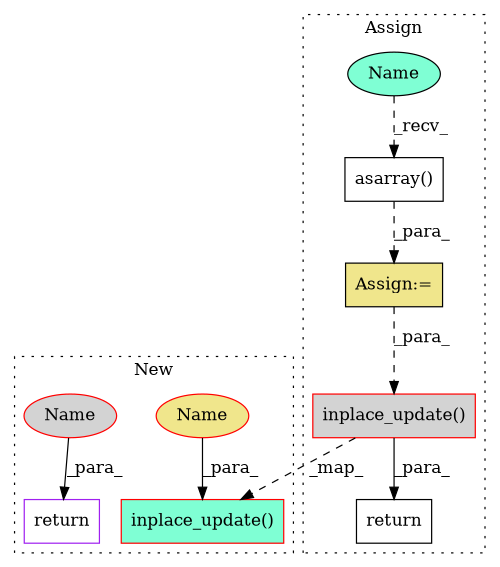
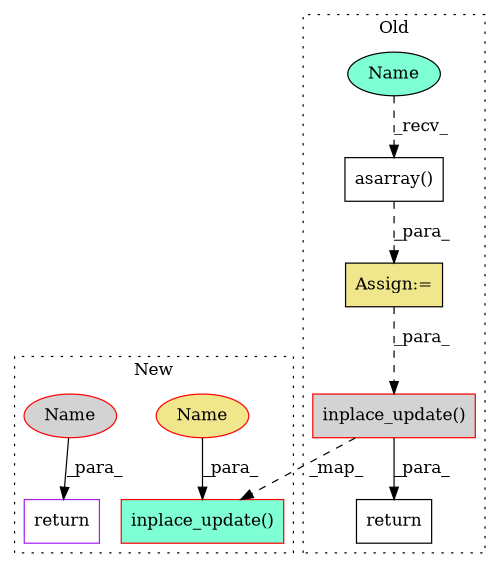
cluster "Assign": label "Assign" -> "Old"
